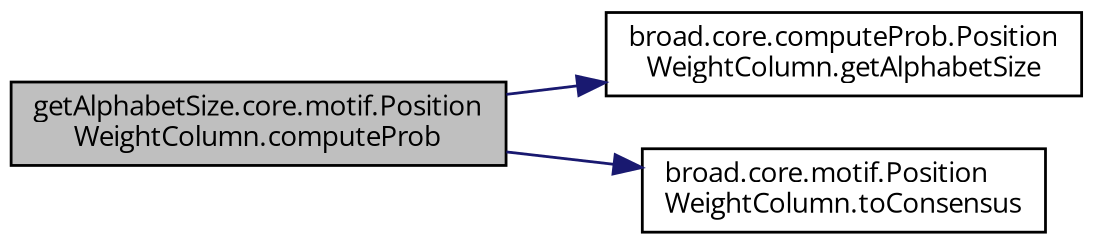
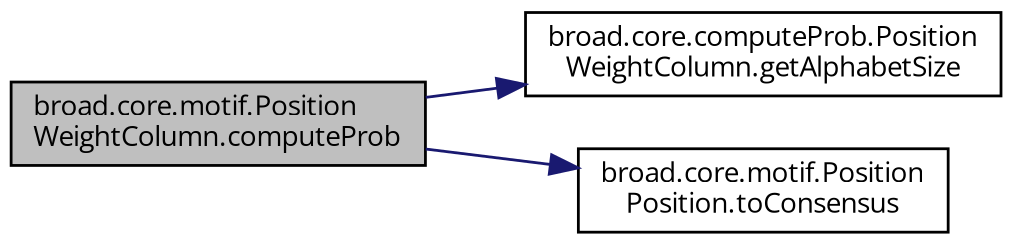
node "getAlphabetSize.core.motif.Position WeightColumn.computeProb": label "getAlphabetSize.core.motif.Position WeightColumn.computeProb" -> "broad.core.motif.Position WeightColumn.computeProb"
node "broad.core.motif.Position WeightColumn.toConsensus": label "broad.core.motif.Position WeightColumn.toConsensus" -> "broad.core.motif.Position Position.toConsensus"
